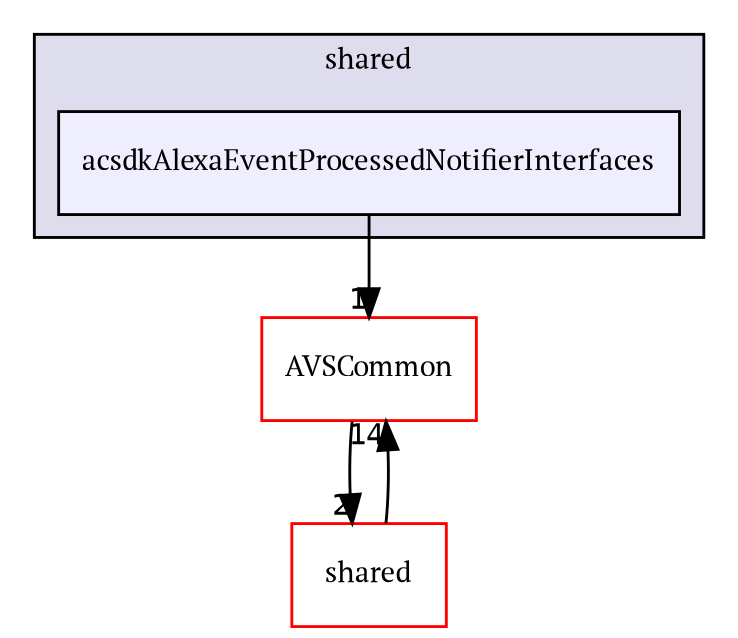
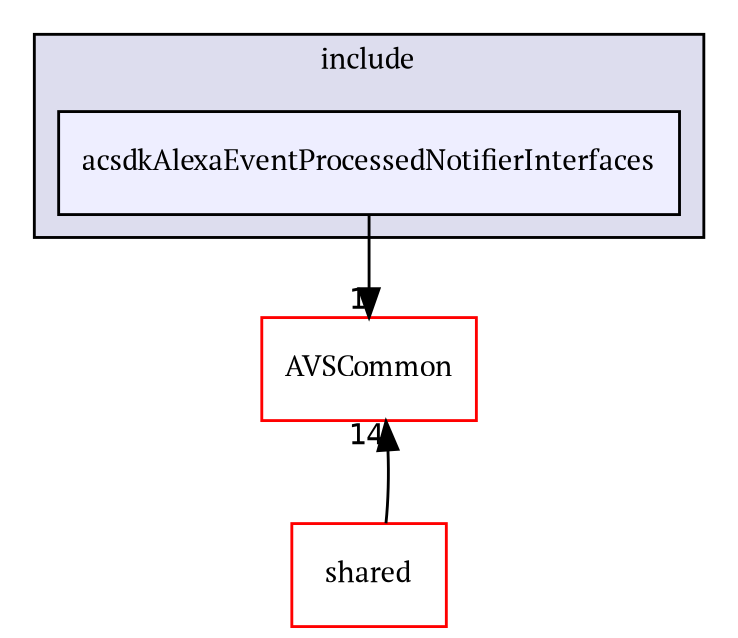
cluster "shared": label "shared" -> "include"
edge "AVSCommon" -> "shared": removed
